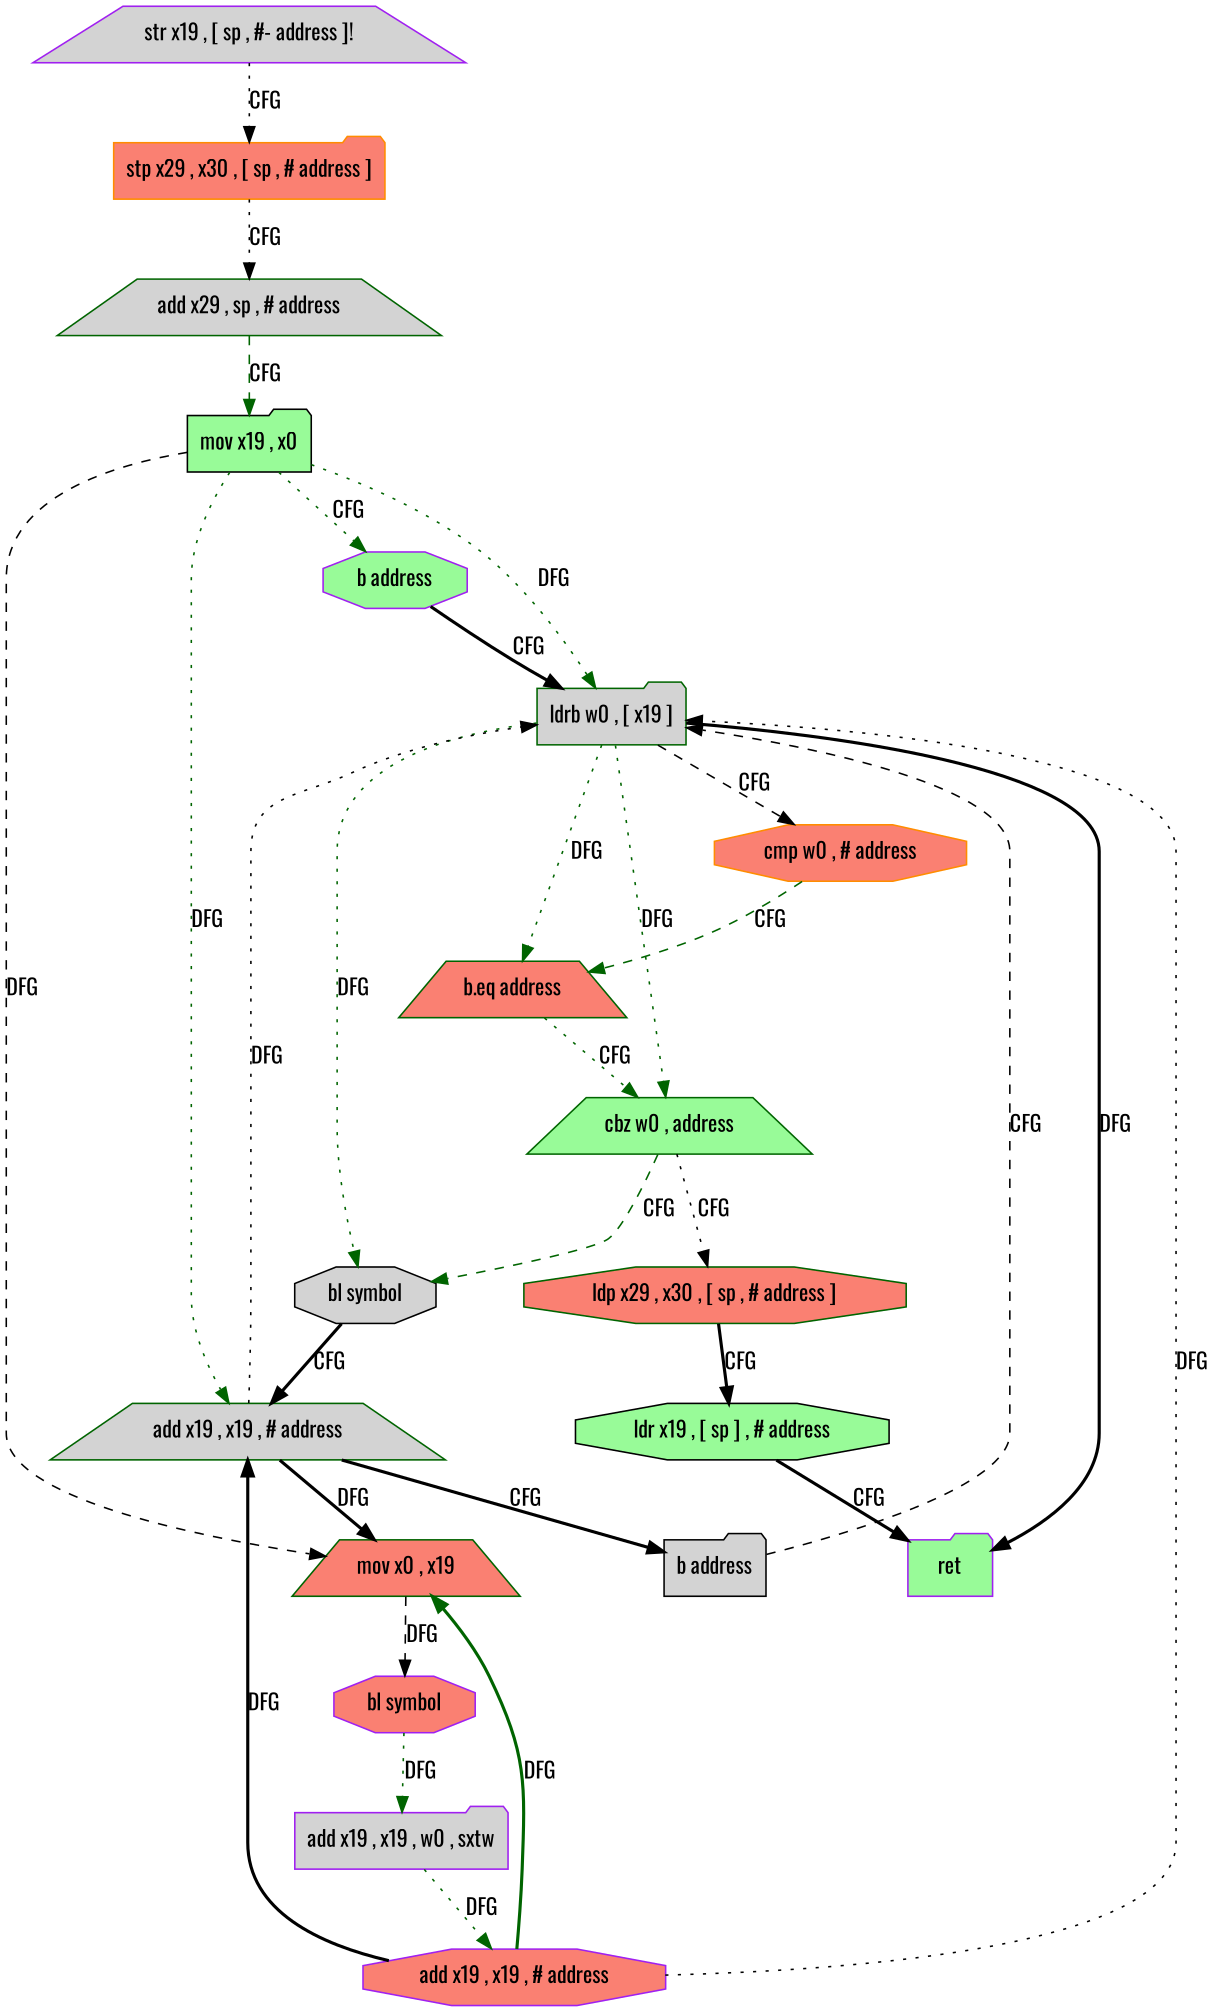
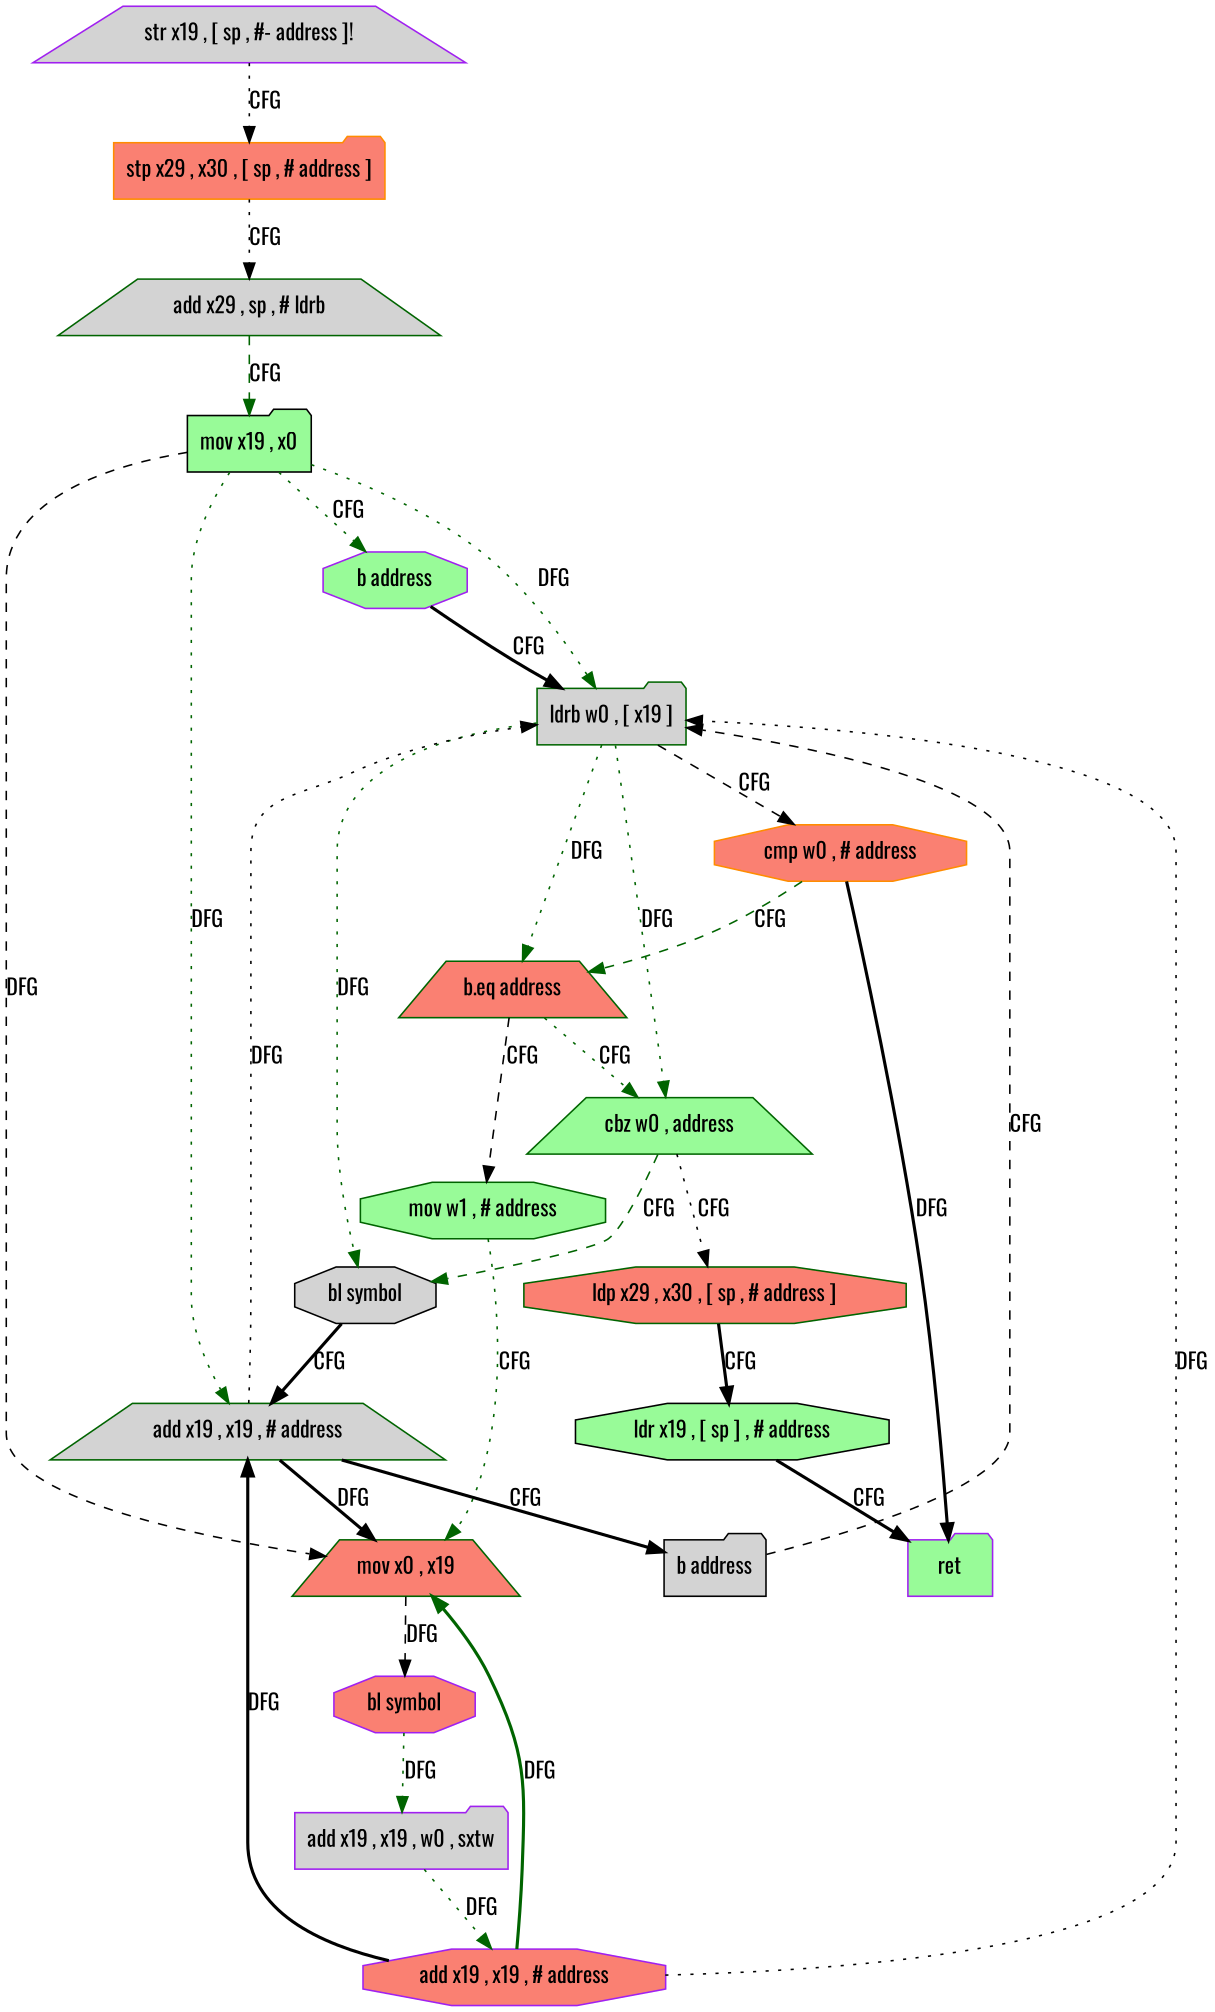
node "add x29 , sp , # address": label "add x29 , sp , # address" -> "add x29 , sp , # ldrb"
edge "ldrb w0 , [ x19 ]" -> "ret": now "cmp w0 , # address" -> "ret"
node "mov w1 , # address": added
